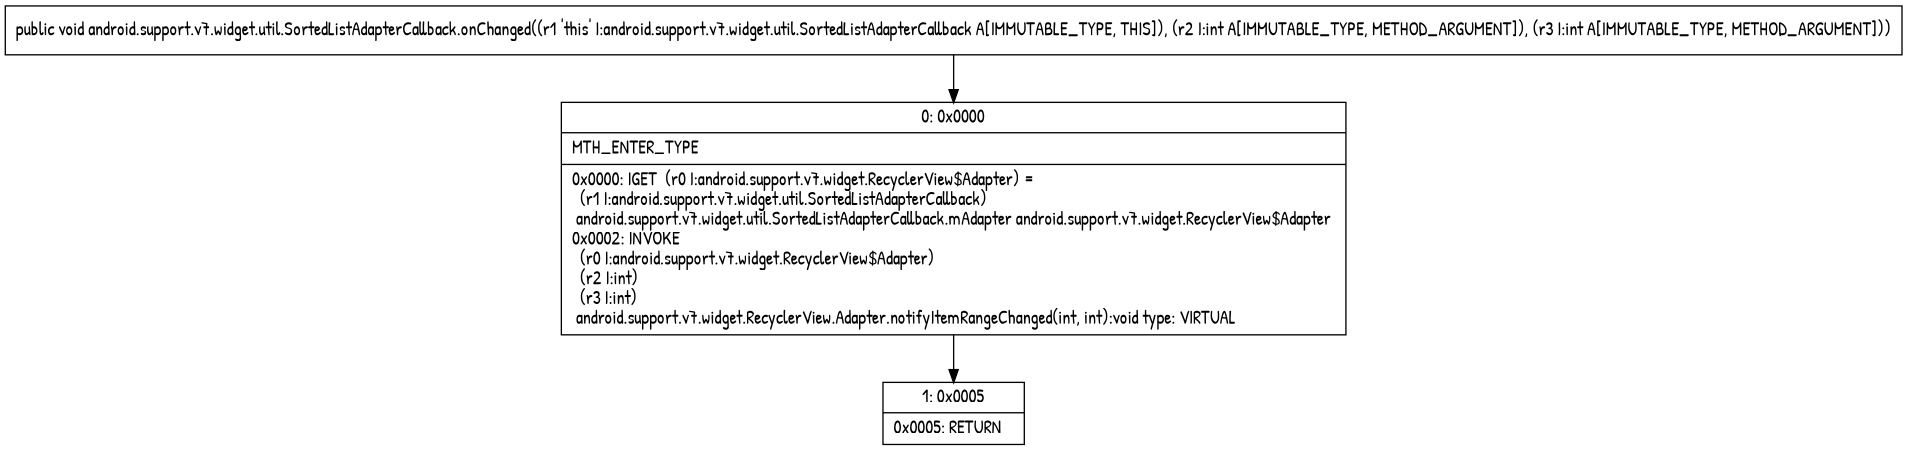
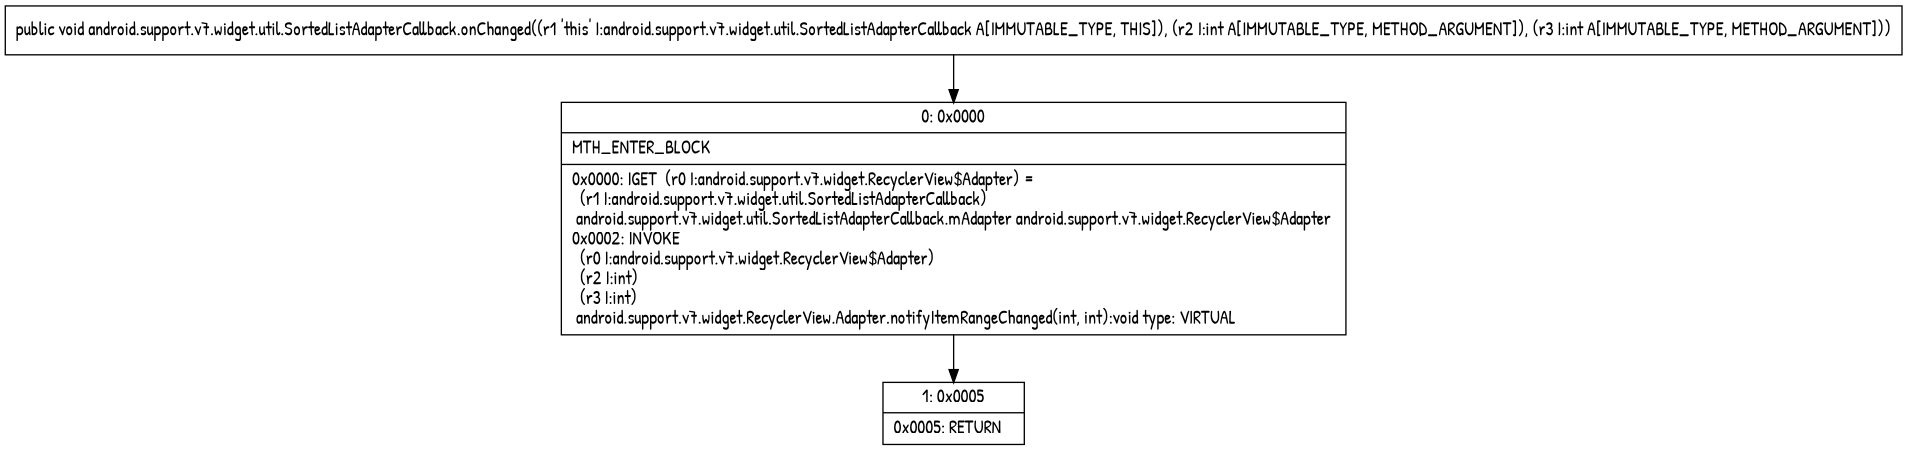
node "0: 0x0000": text "MTH_ENTER_TYPE" -> "MTH_ENTER_BLOCK"
